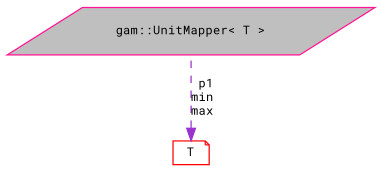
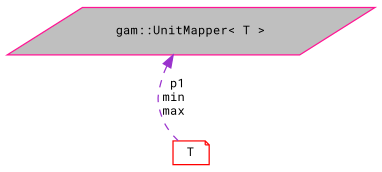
edge "gam::UnitMapper< T >" -> "T": reversed
